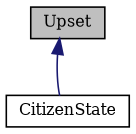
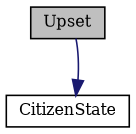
edge "CitizenState" -> "Upset": reversed
